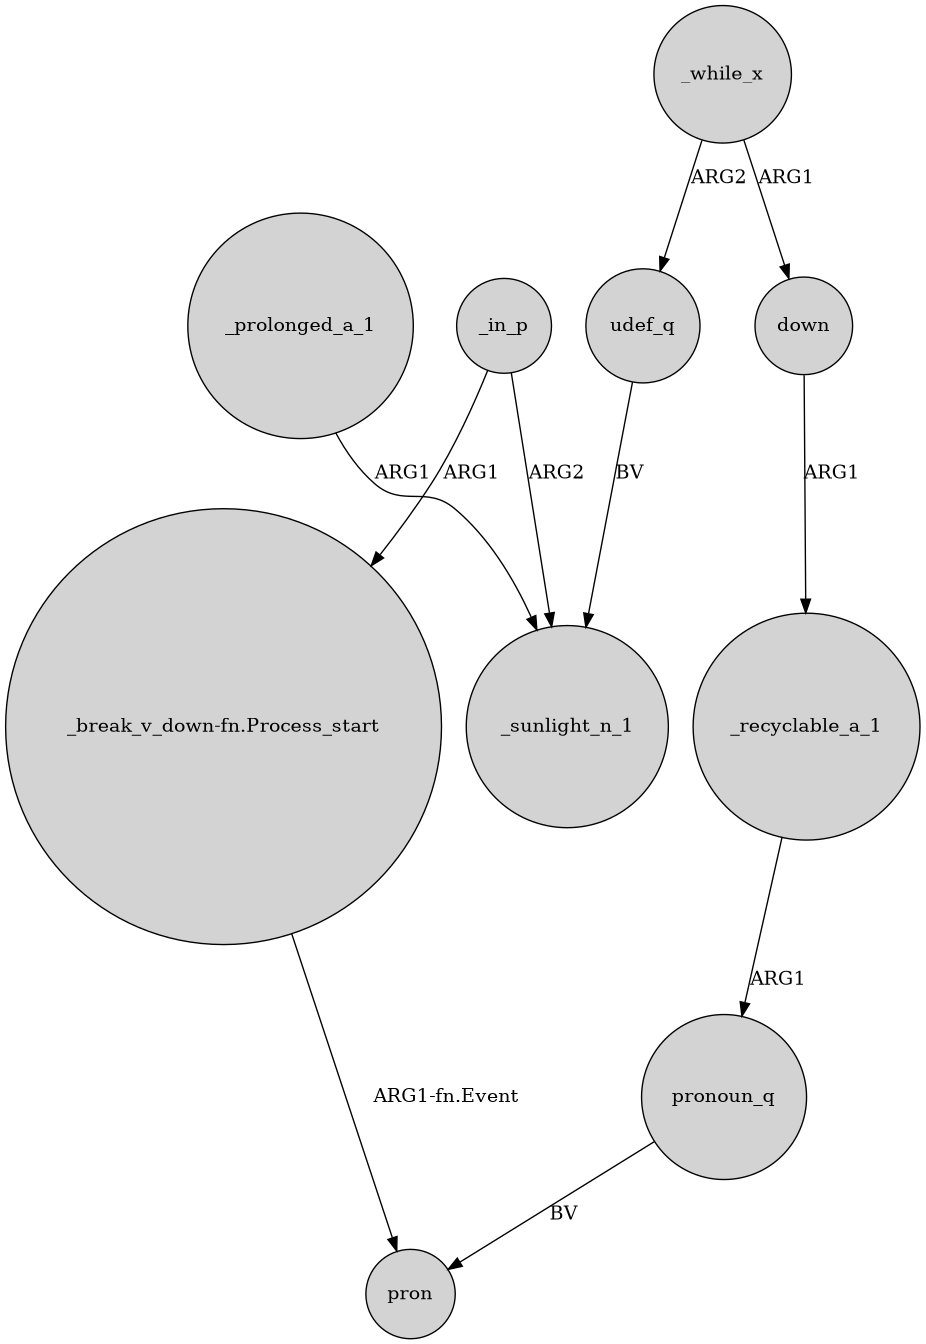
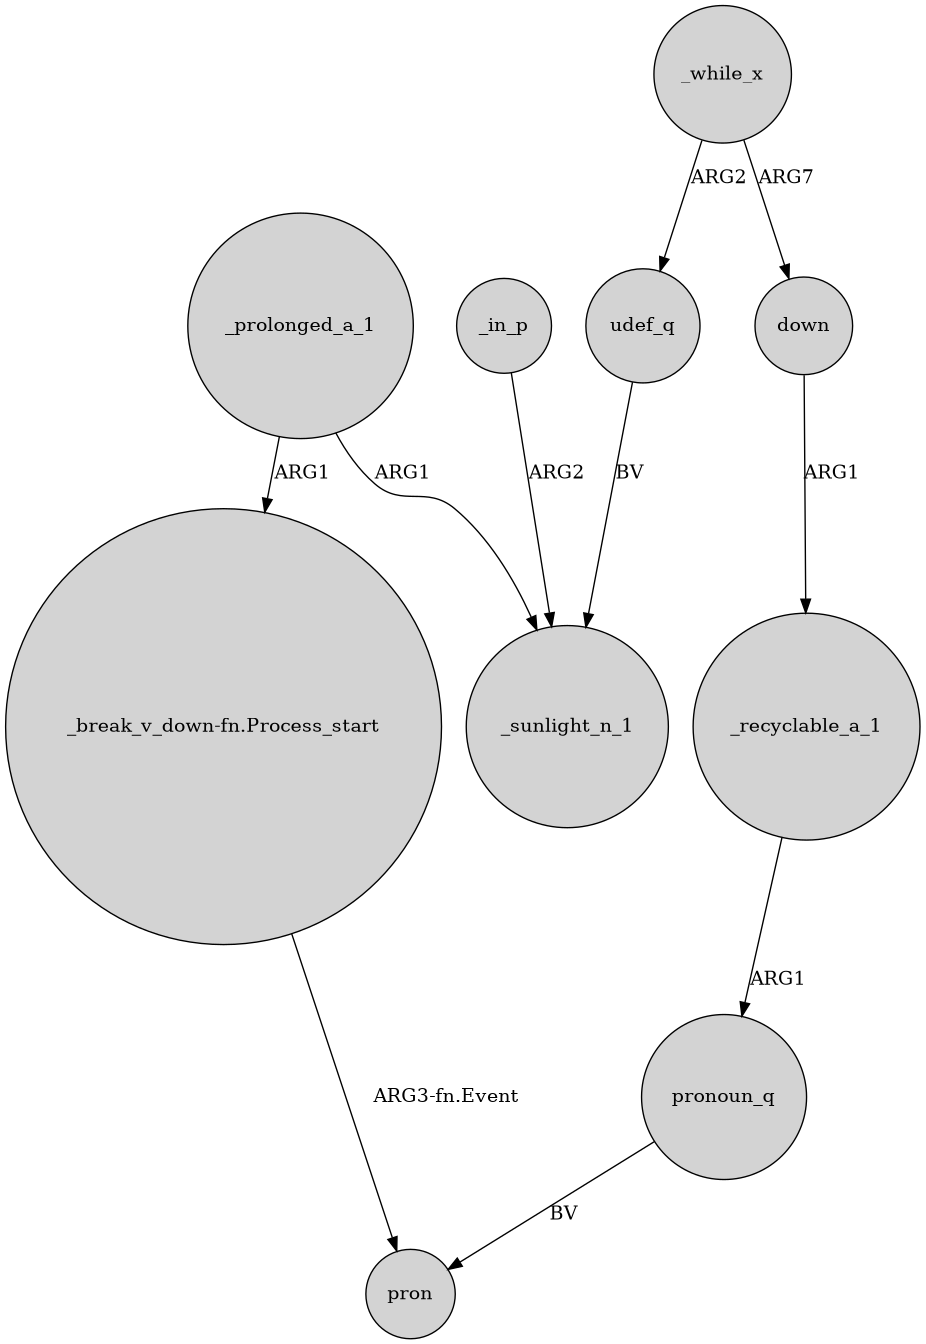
edge "_while_x" -> "down": label "ARG1" -> "ARG7"
edge "_in_p" -> "_break_v_down-fn.Process_start": now "_prolonged_a_1" -> "_break_v_down-fn.Process_start"
edge "_break_v_down-fn.Process_start" -> "pron": label "ARG1-fn.Event" -> "ARG3-fn.Event"
